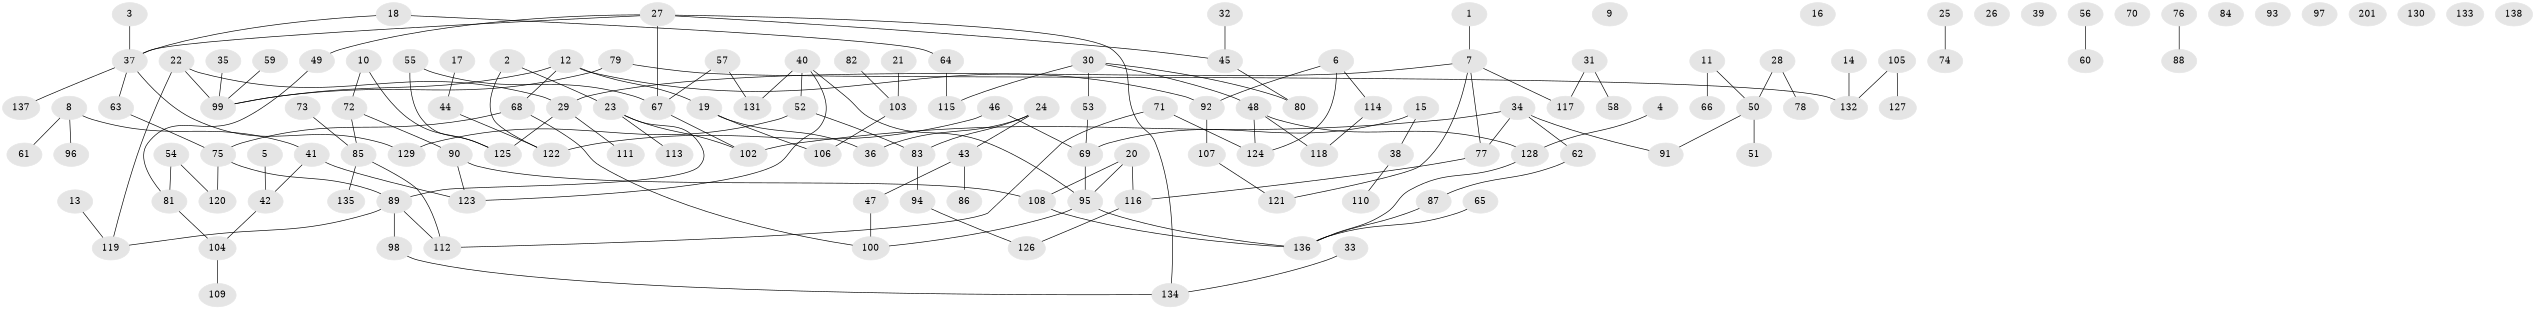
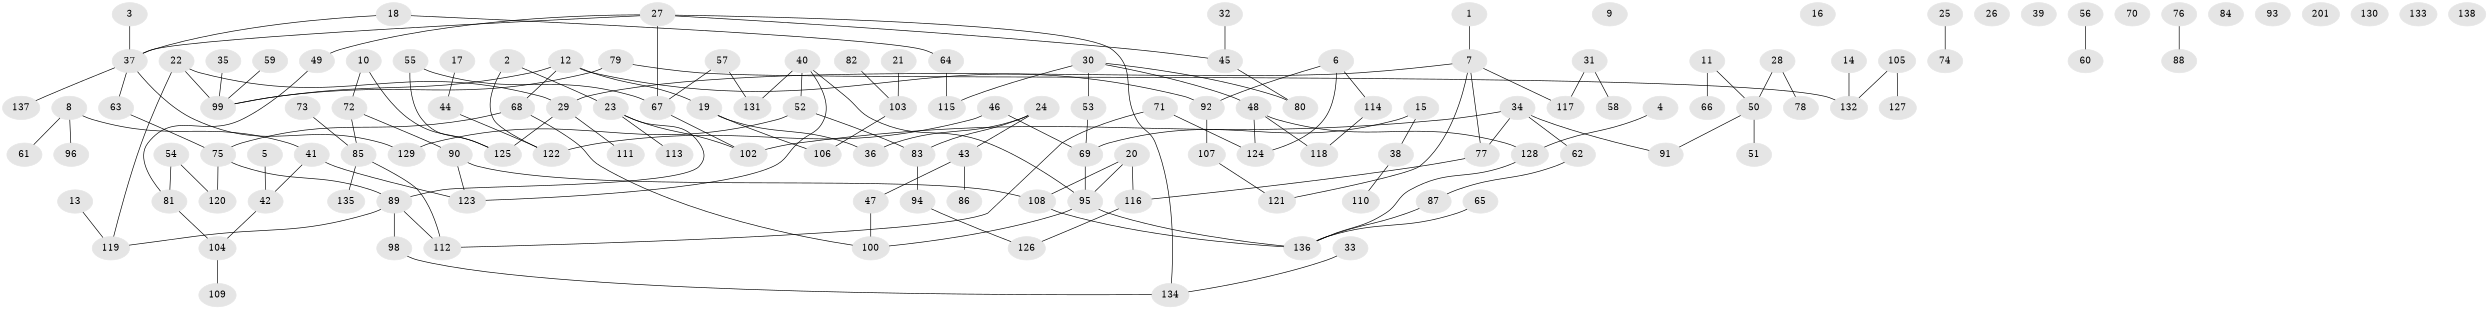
node "97": removed
